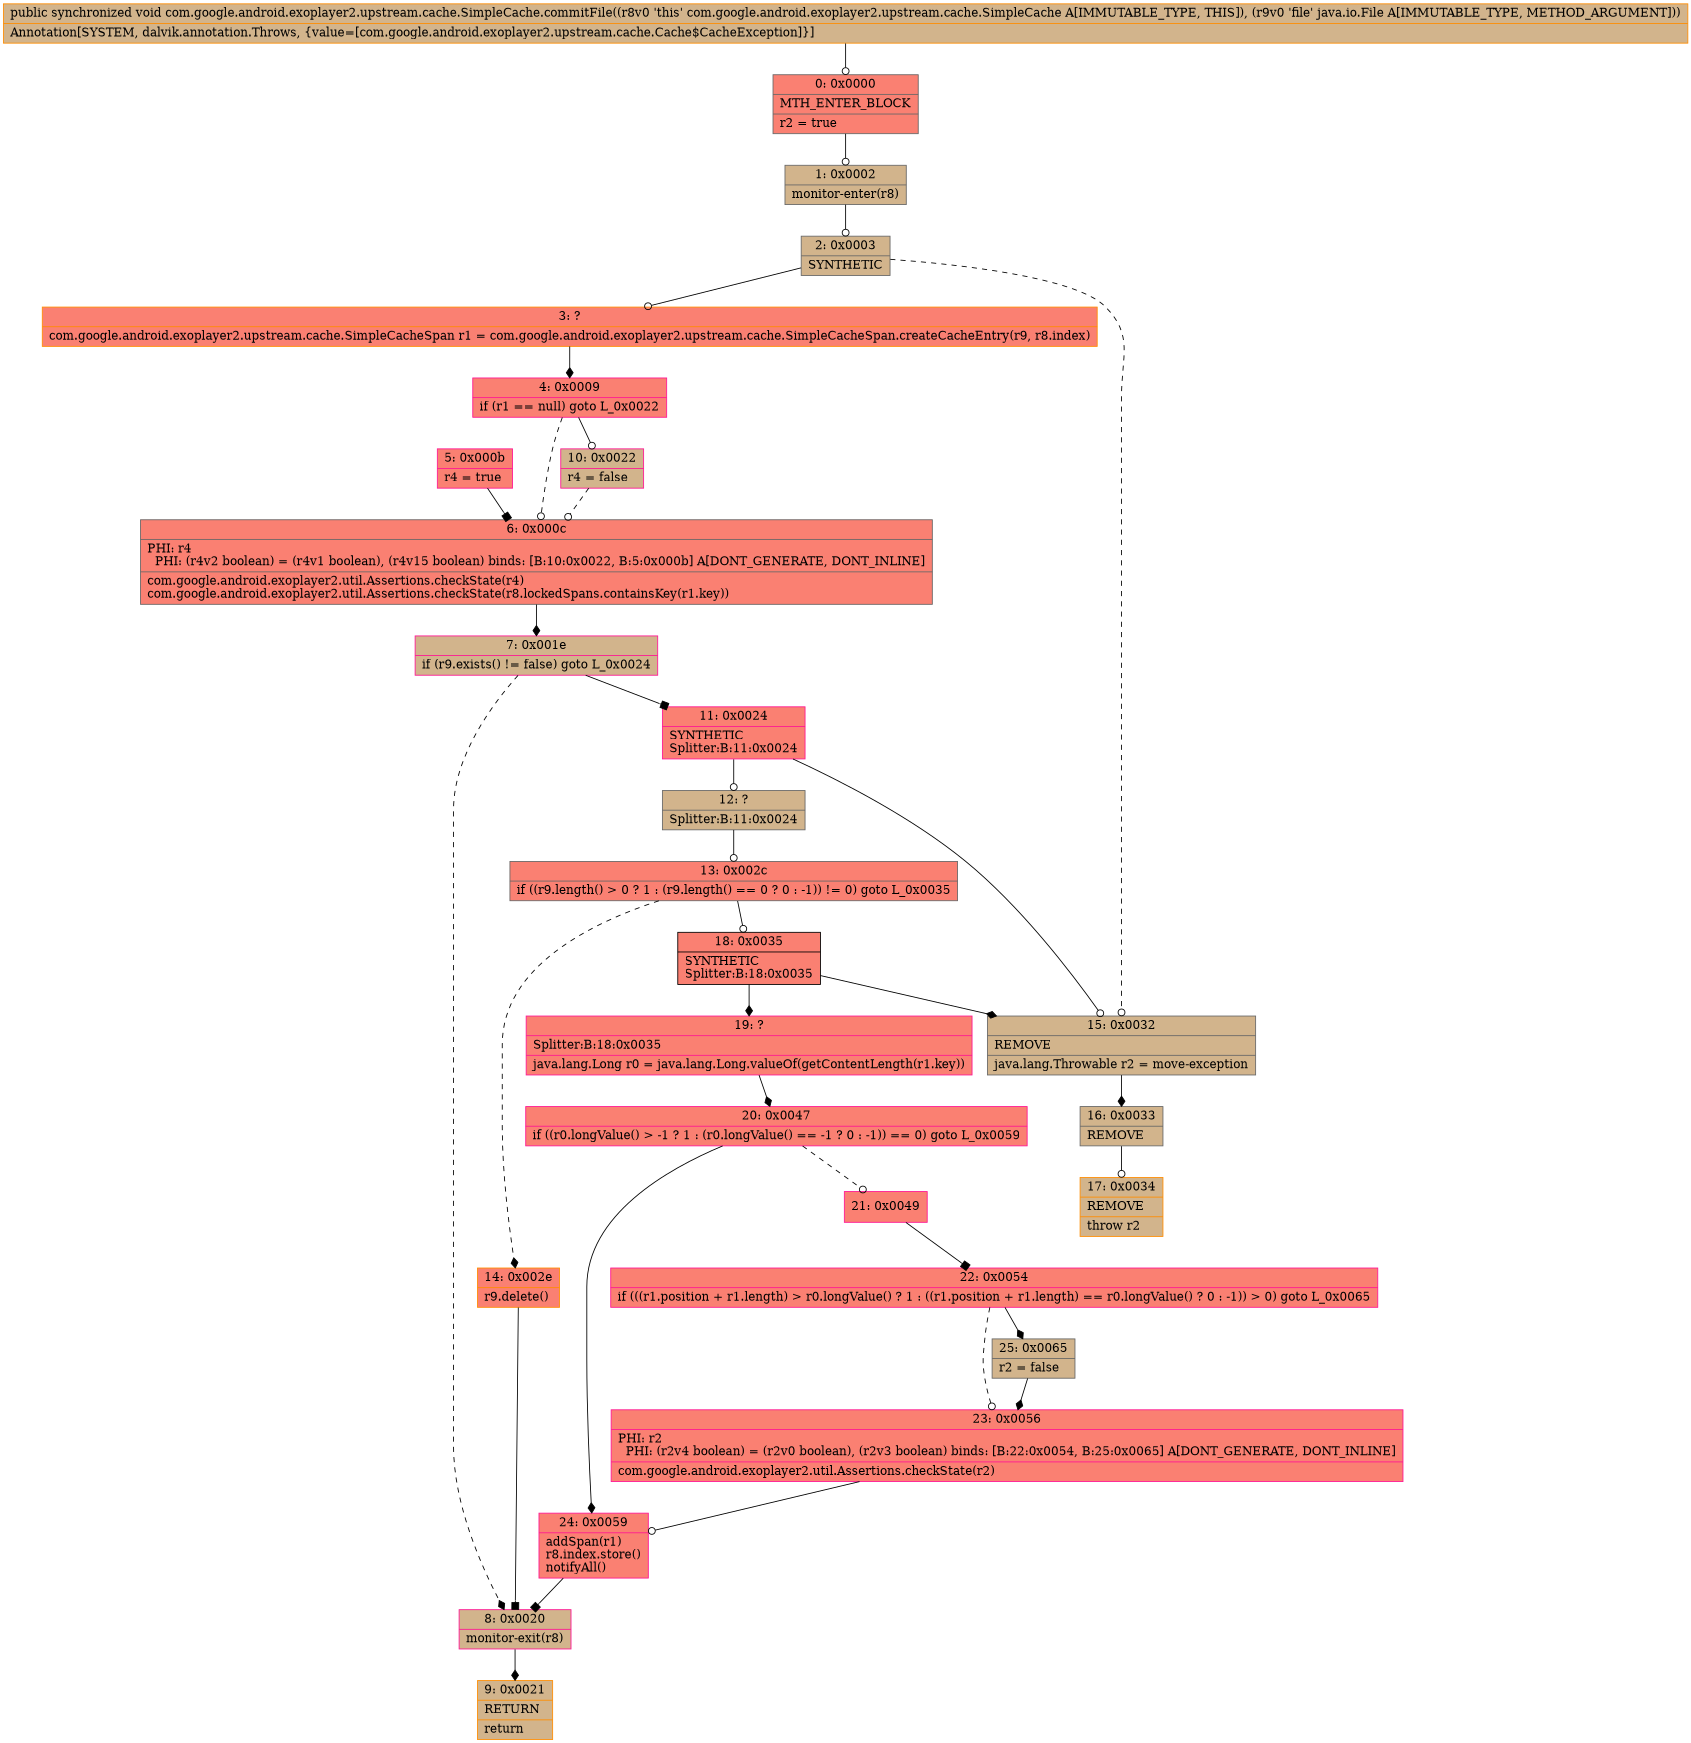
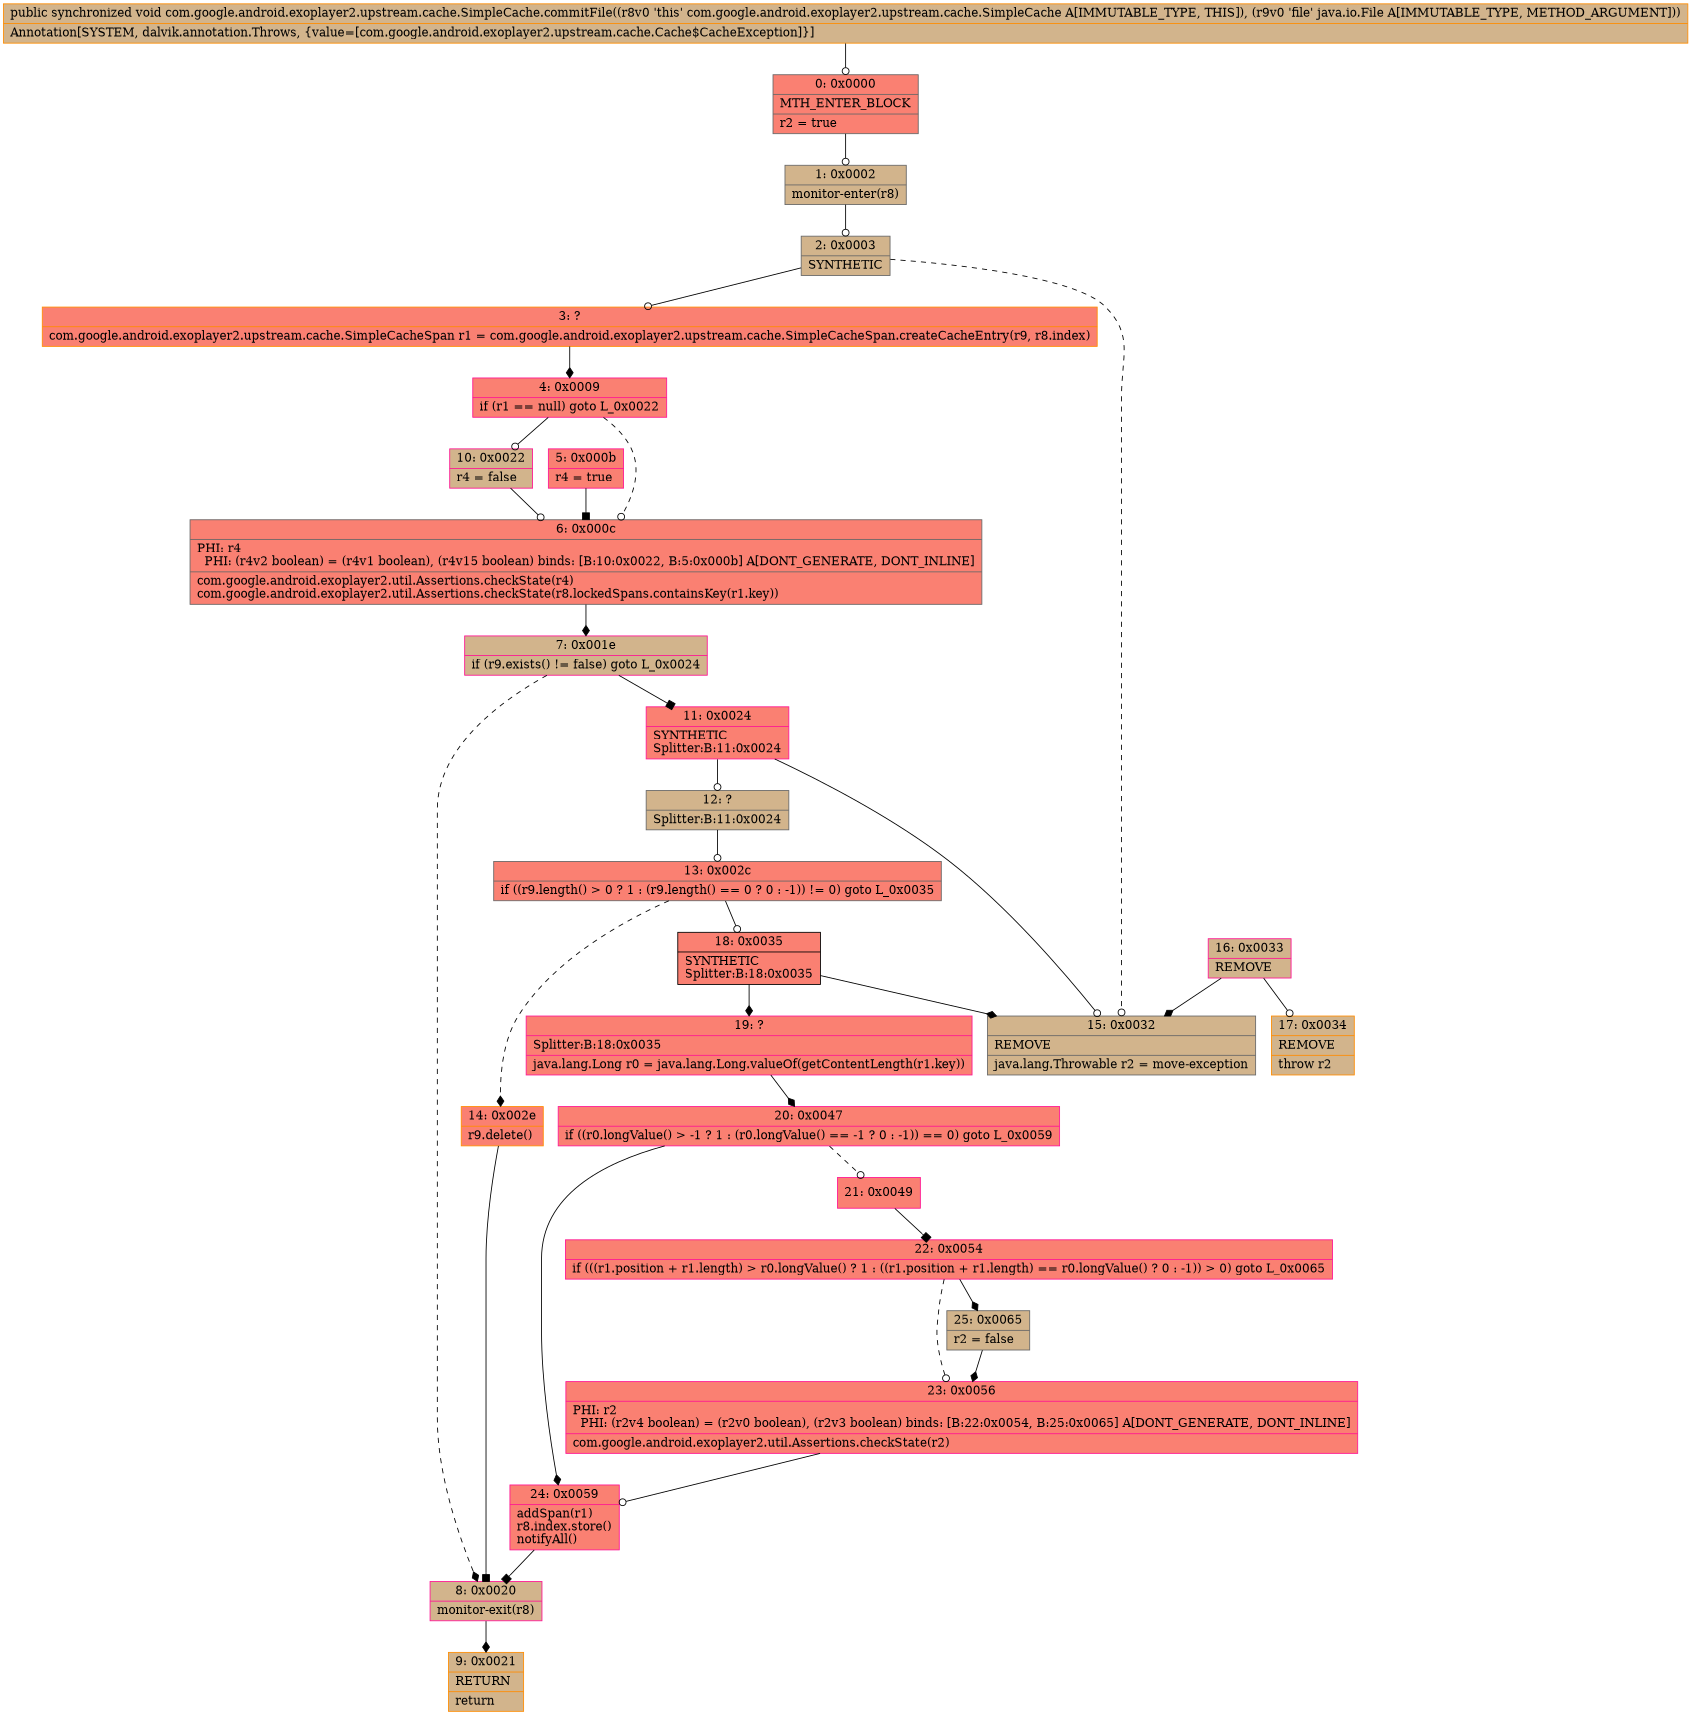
edge "10: 0x0022" -> "6: 0x000c": style dashed -> solid
edge "15: 0x0032" -> "16: 0x0033": reversed
node "16: 0x0033": color gray40 -> deeppink
